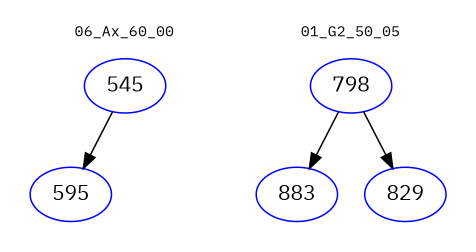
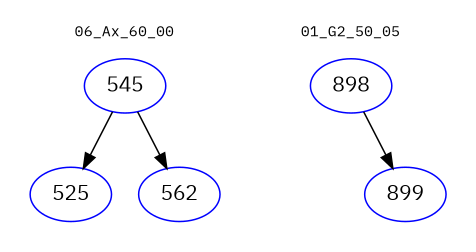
node "798": label "798" -> "898"
node "595": label "595" -> "525"
node "562": added
node "883": removed
node "829": label "829" -> "899"
